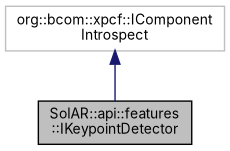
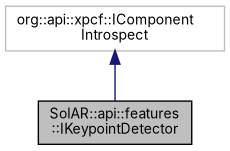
node "org::bcom::xpcf::IComponent Introspect": label "org::bcom::xpcf::IComponent Introspect" -> "org::api::xpcf::IComponent Introspect"
